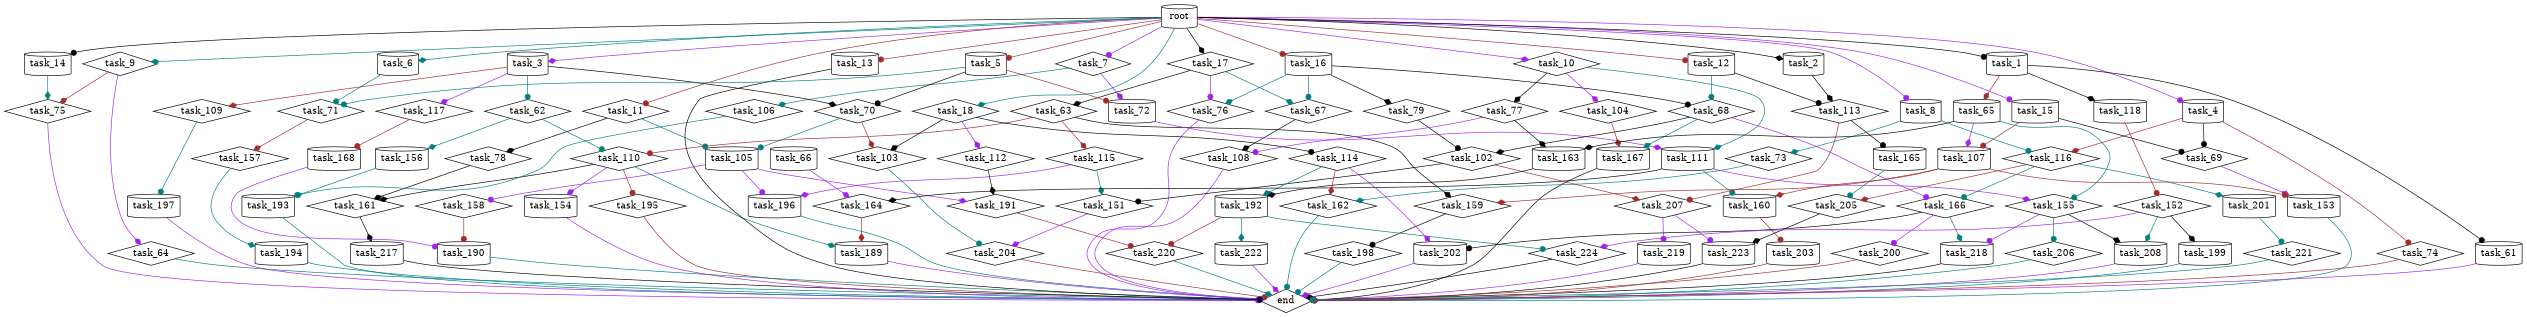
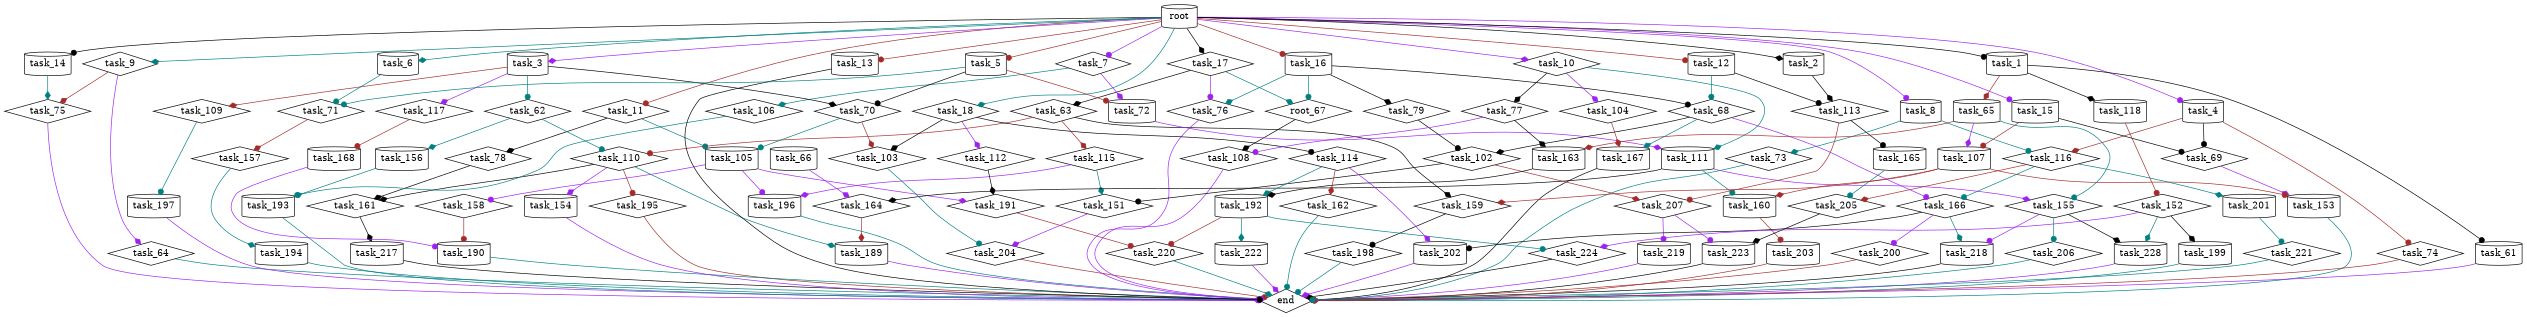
node "task_67": label "task_67" -> "root_67"
edge "task_65" -> "task_163": color black -> brown
edge "task_73" -> "task_162": now "task_73" -> "end"
node "task_208": label "task_208" -> "task_228"
